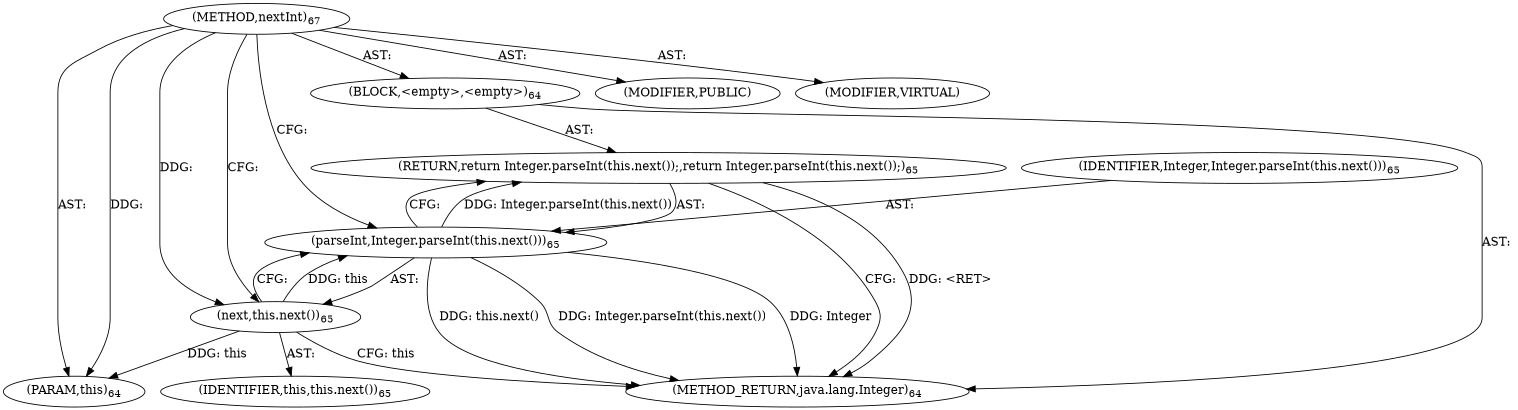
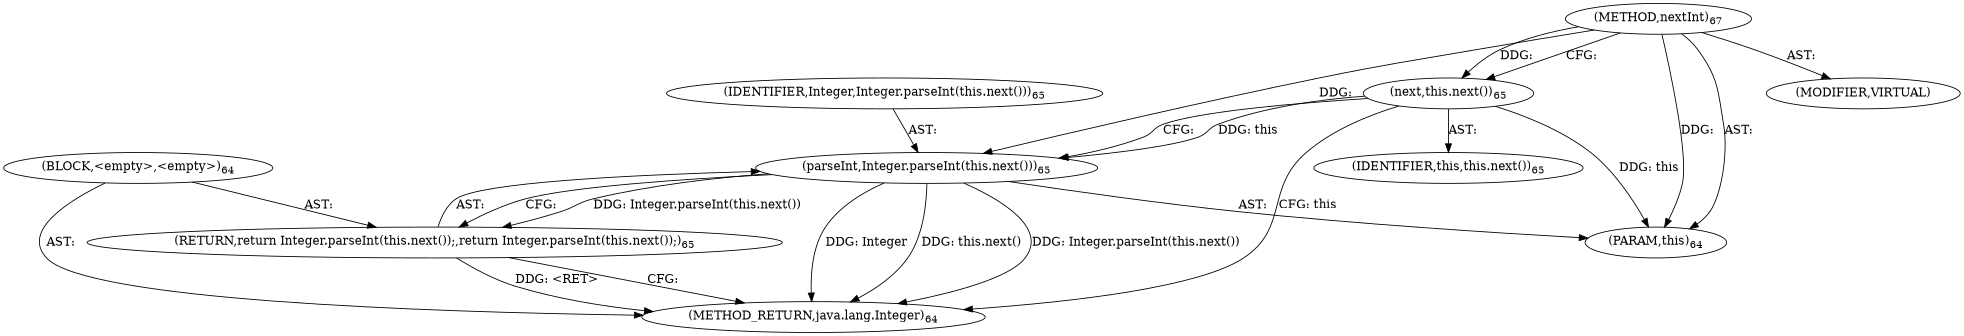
edge "(METHOD,nextInt)" -> "(BLOCK,<empty>,<empty>)": removed, label "AST:"
node "(MODIFIER,PUBLIC)": removed
edge "(METHOD,nextInt)" -> "(parseInt,Integer.parseInt(this.next()))": label "CFG: " -> "DDG: "
edge "(parseInt,Integer.parseInt(this.next()))" -> "(next,this.next())": now "(parseInt,Integer.parseInt(this.next()))" -> "(PARAM,this)"
